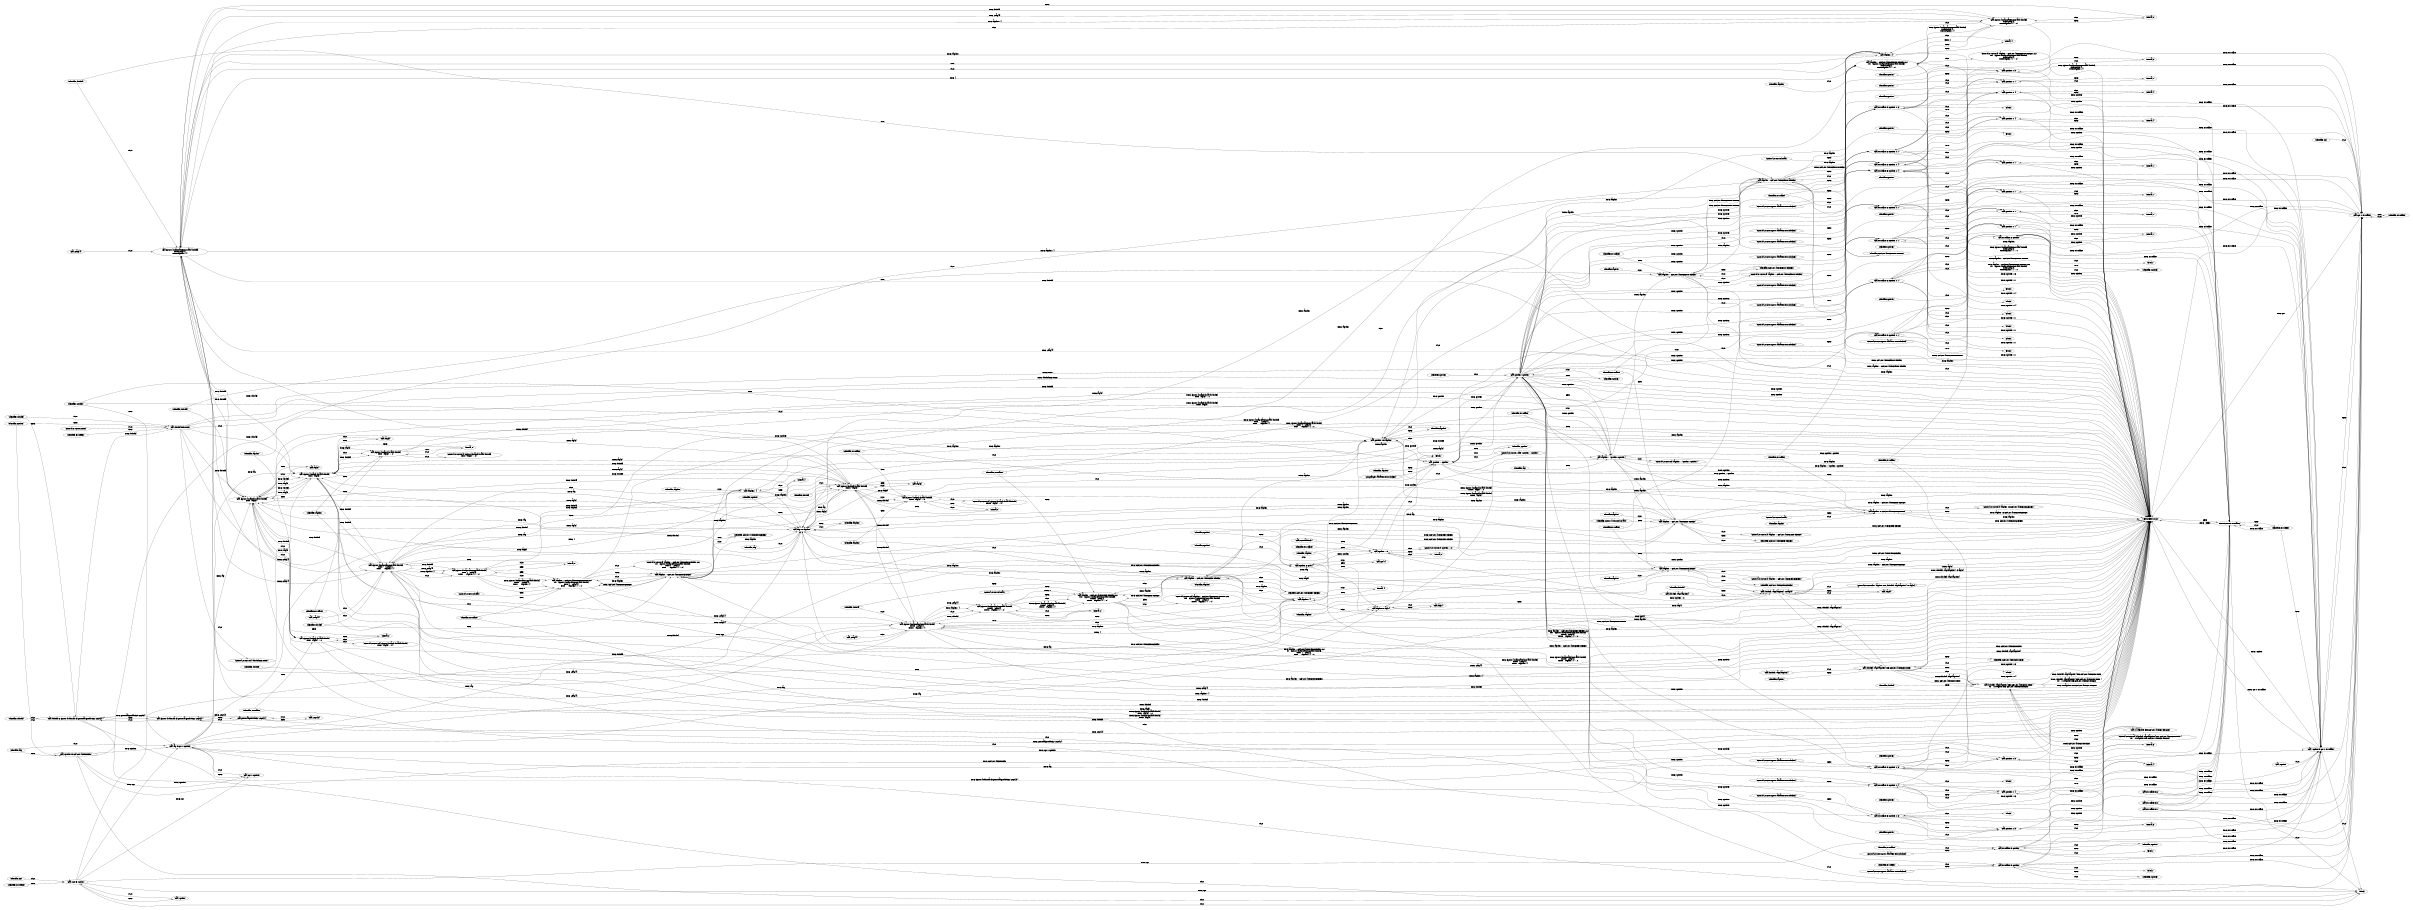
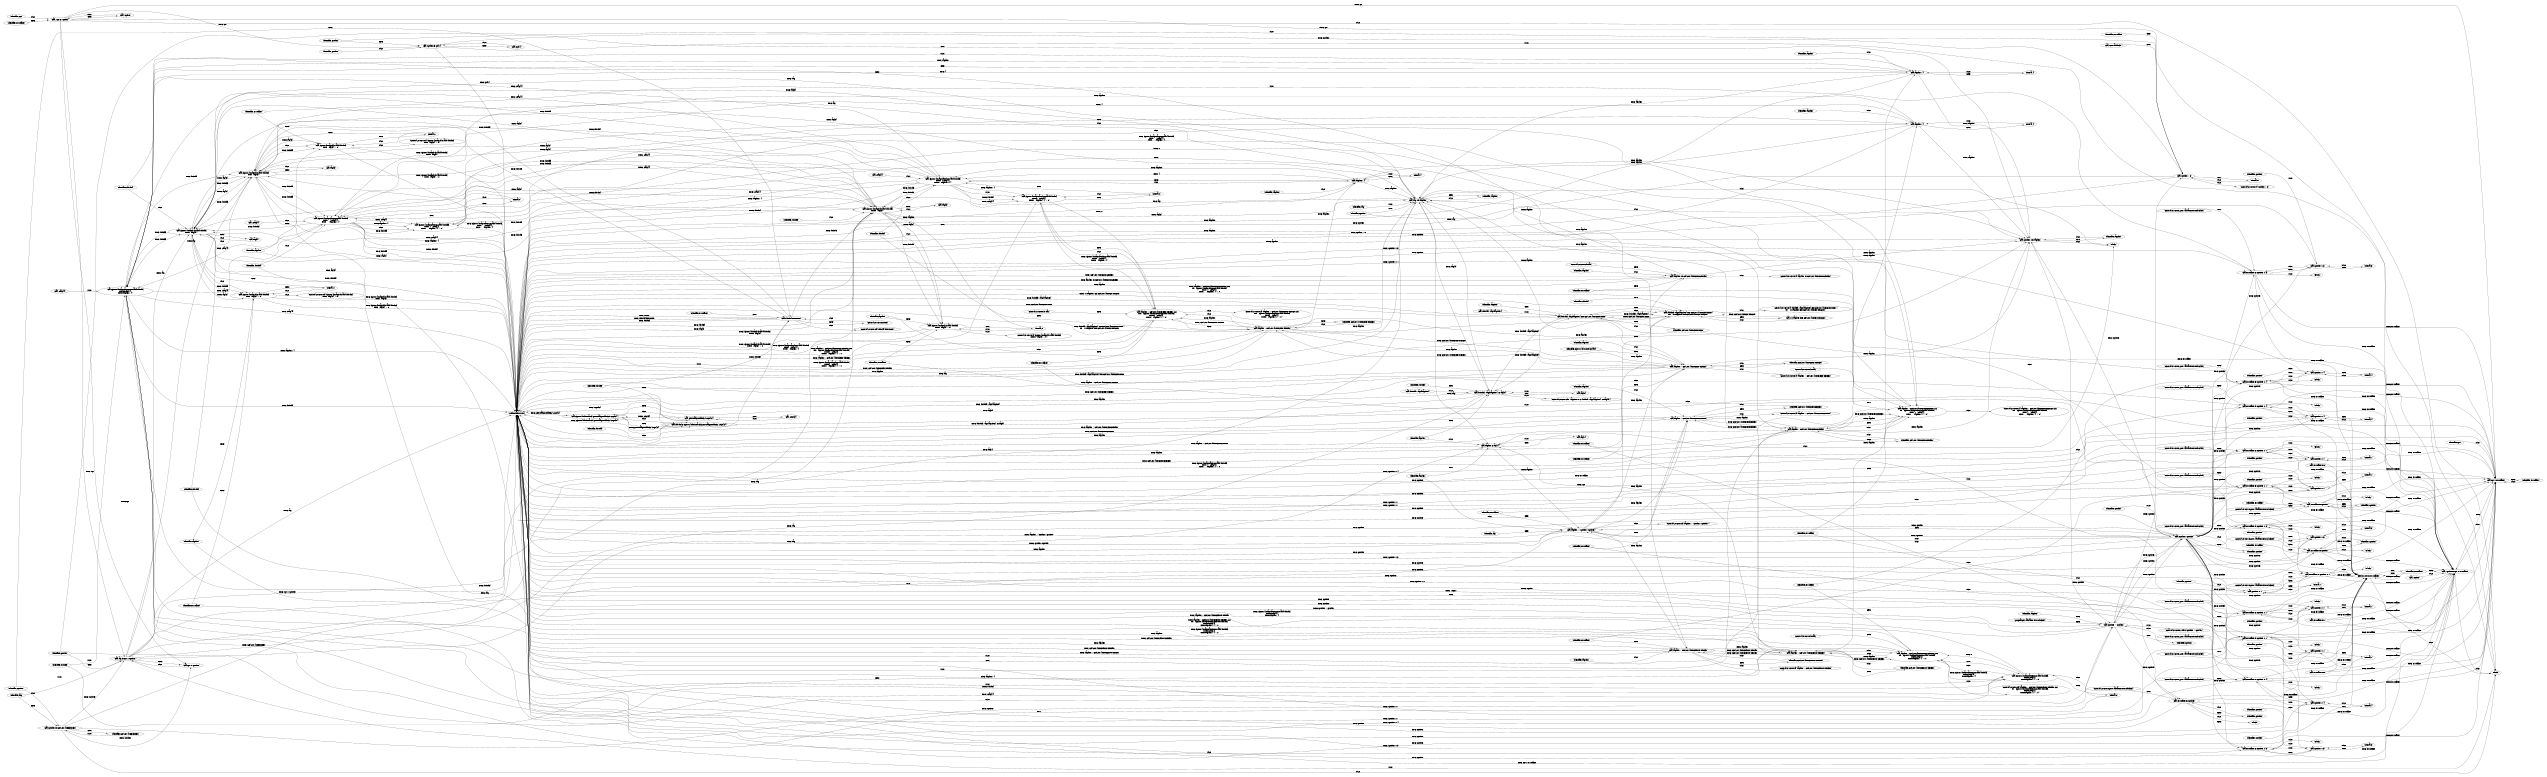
edge "(Call,tag_len > CIPSO_V4_TAG_ENUM_BLEN)" -> "(Call,opt_iter += tag_len)": now "(Call,tag_len > CIPSO_V4_TAG_ENUM_BLEN)" -> "(Call,tag_len = tag[1])"
edge "(Call,doi_def == NULL)" -> "(ControlStructure,NULL)": added, label "CFG:"
edge "(Call,opt_len < 8)" -> "(Call,opt_iter < opt_len)": reversed
node "(Identifier,CIPSO_V4_HDR_LEN)": added
edge "(Call,cipso_v4_doi_search(get_unaligned_be32(&opt[2])))" -> "(MethodReturn,int)": reversed
edge "(Call,err_offset = 2)" -> "(Call,*option = opt + err_offset)": now "(Identifier,CIPSO_V4_RNG_INVALID)" -> "(Call,*option = opt + err_offset)"
